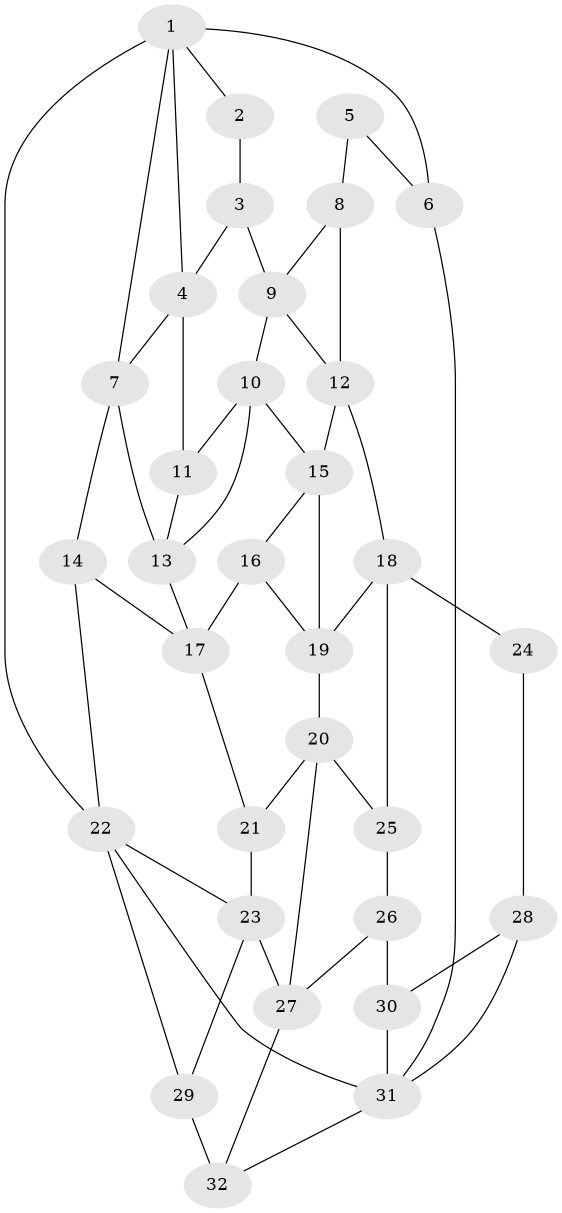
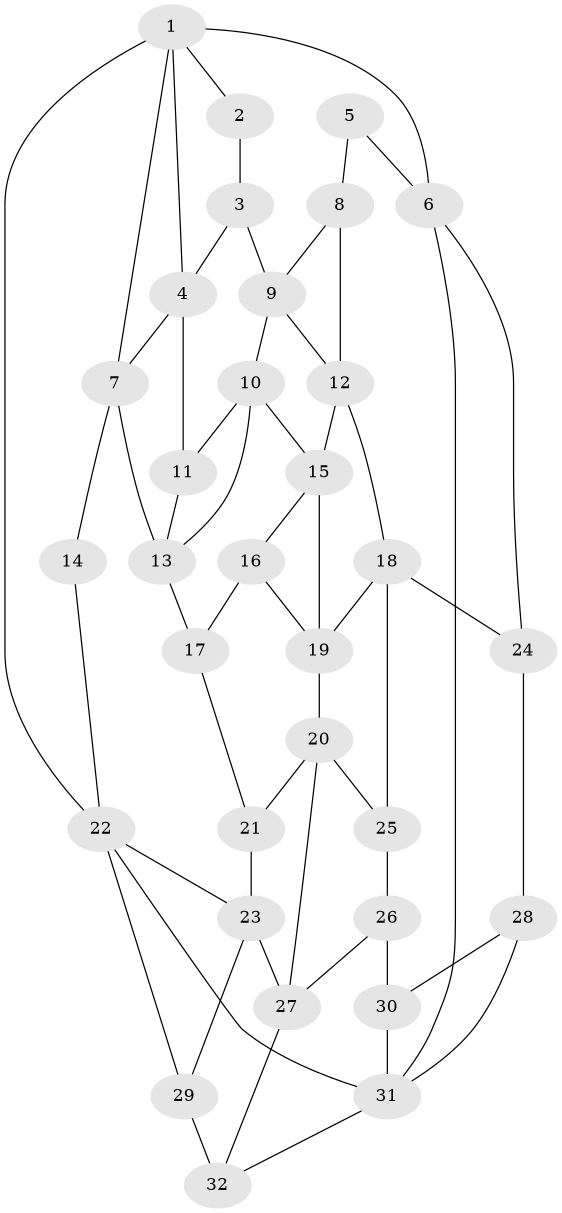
edge "6" -- "24": added
edge "14" -- "17": removed
